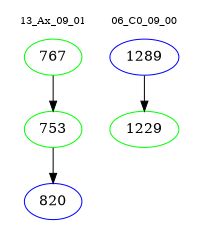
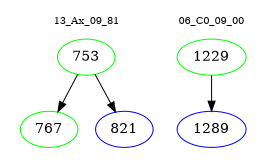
cluster "13_Ax_09_01": label "13_Ax_09_01" -> "13_Ax_09_81"
edge "767" -> "753": reversed
edge "1289" -> "1229": reversed
node "820": label "820" -> "821"
